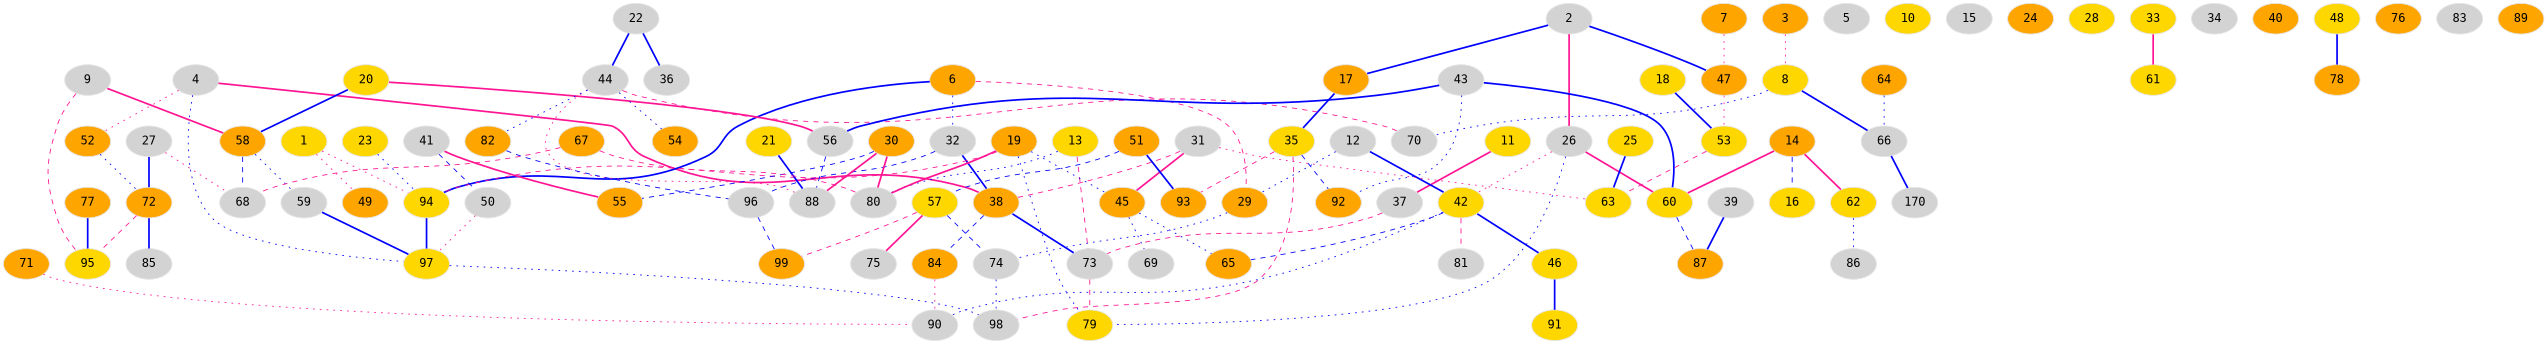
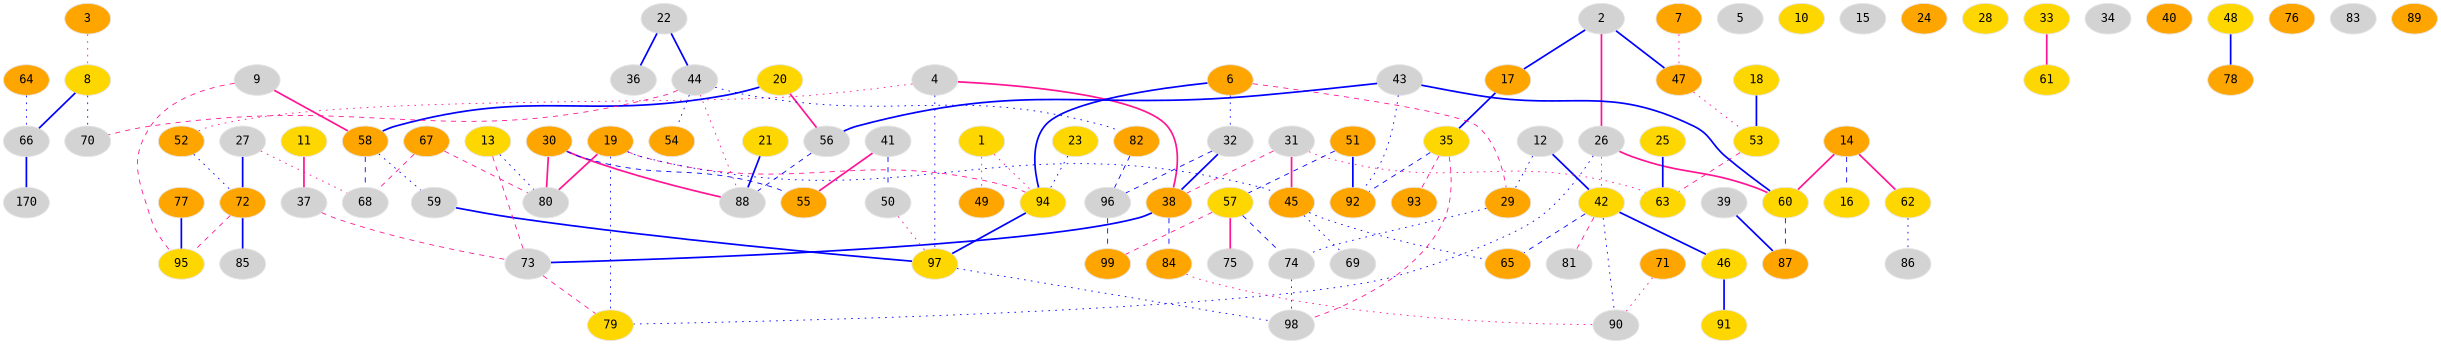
edge "51" -- "93": now "51" -- "92"
